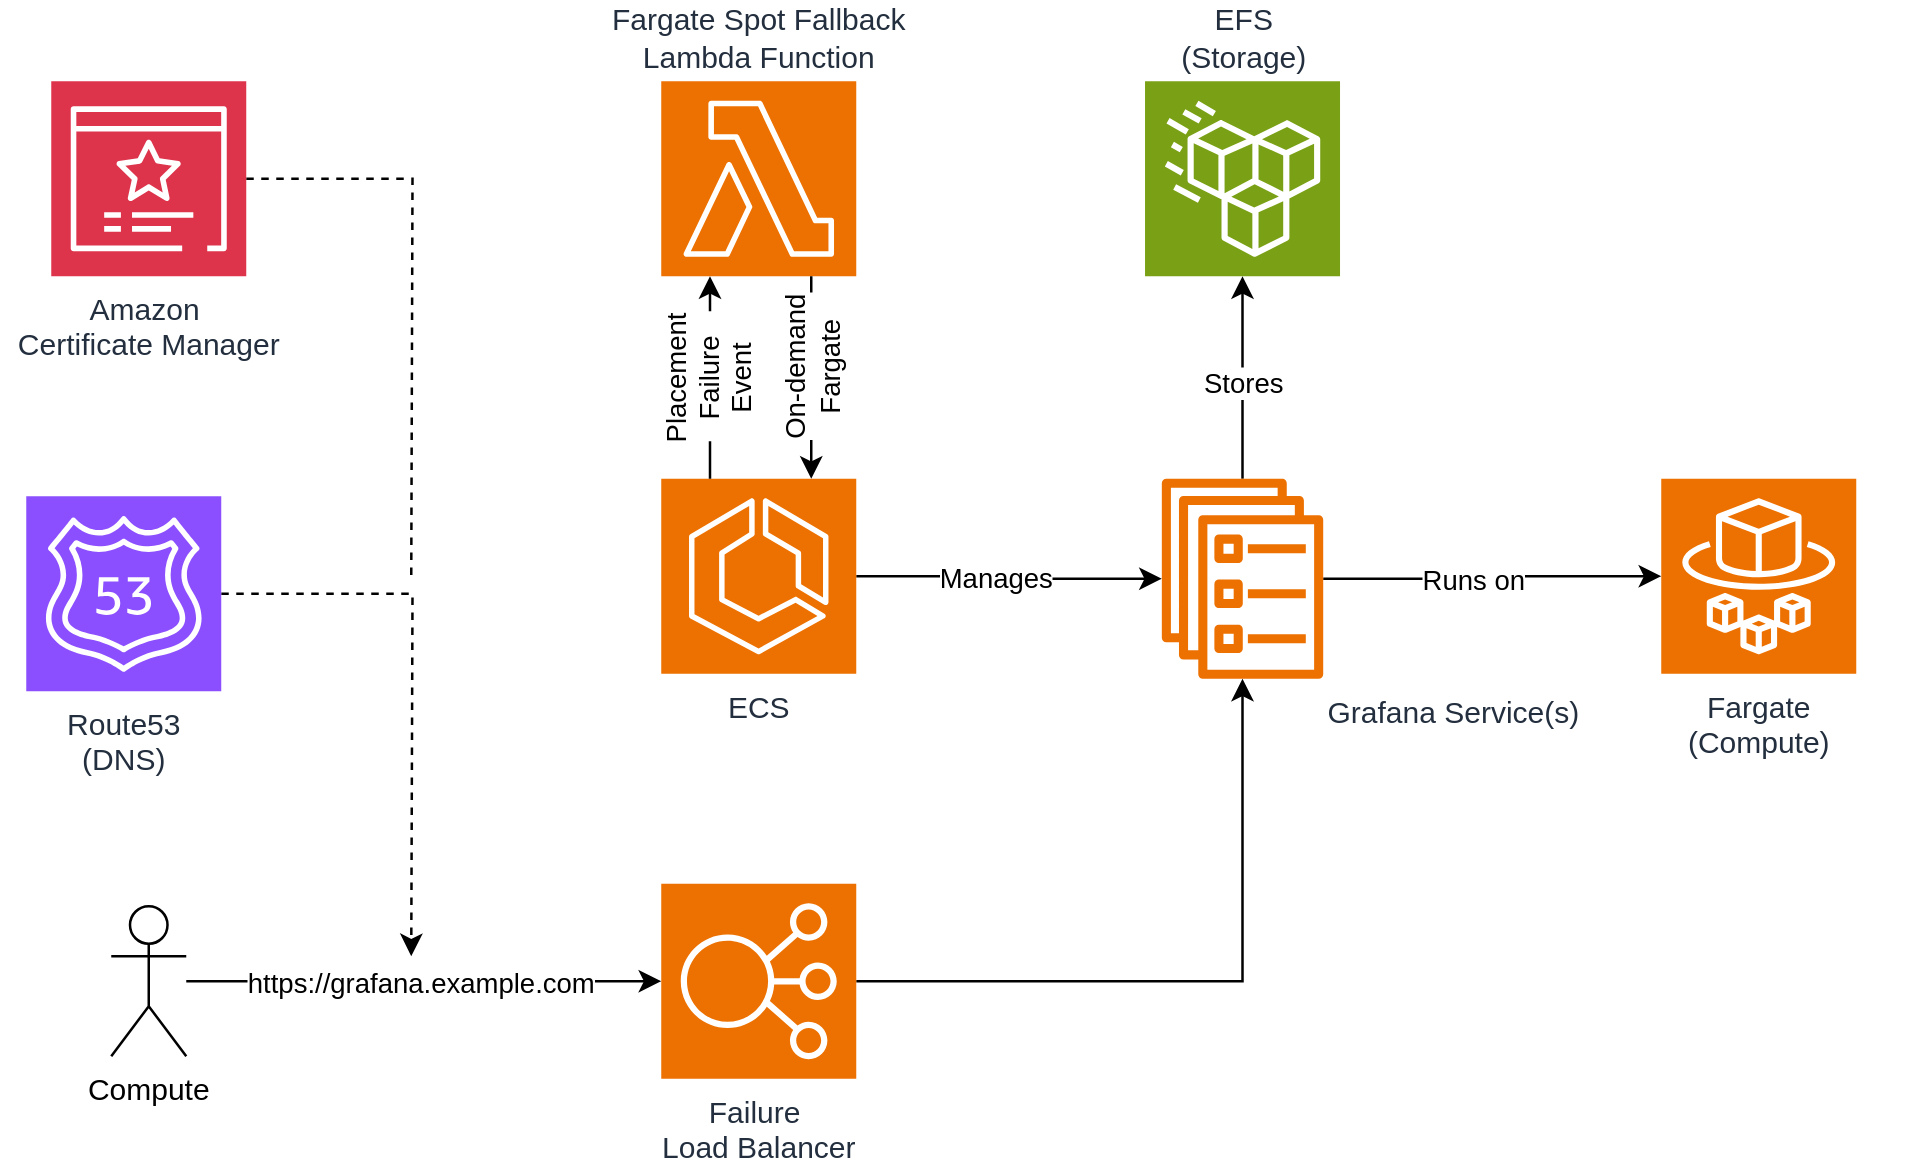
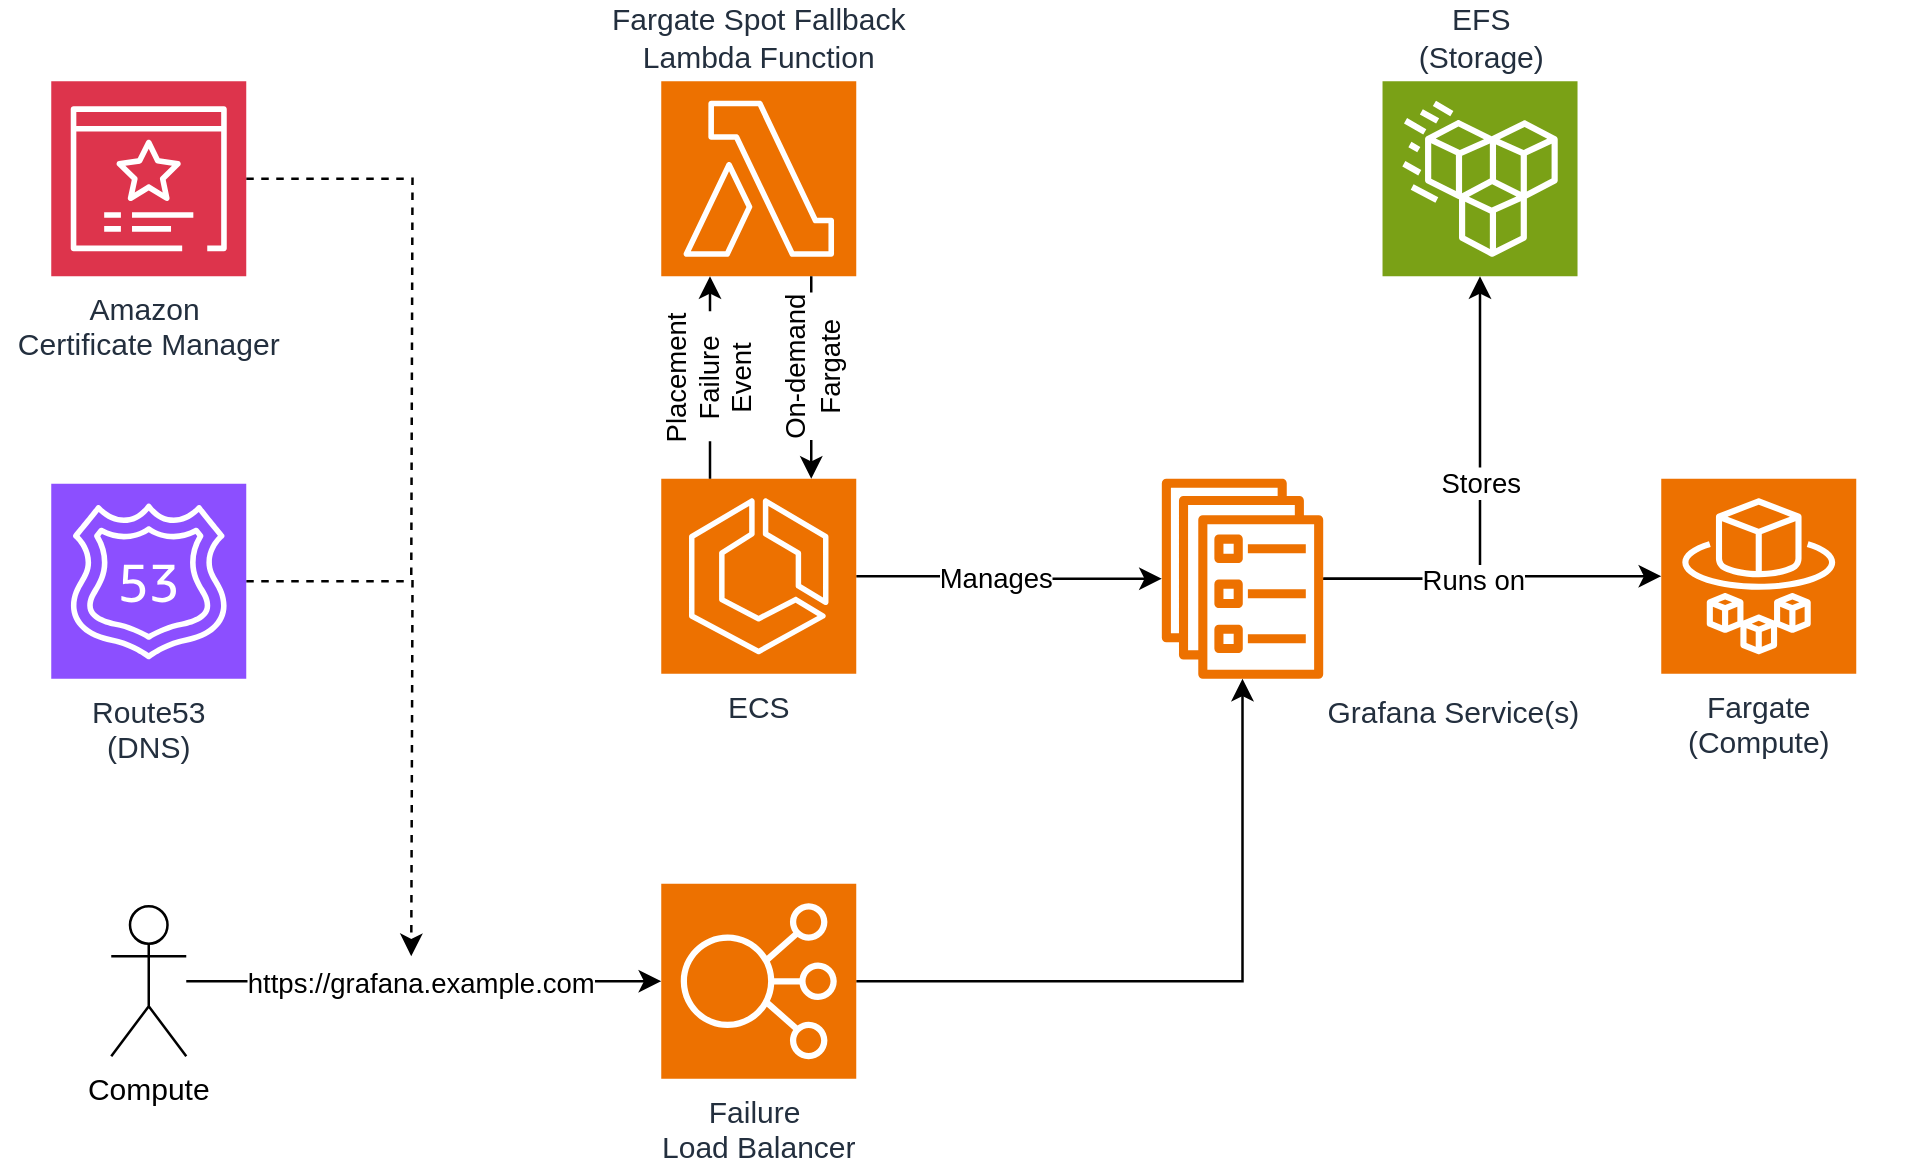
node "EFS (Storage)": moved (1243, 179) -> (1480, 179)
node "Route53 (DNS)": moved (124, 594) -> (149, 581)
